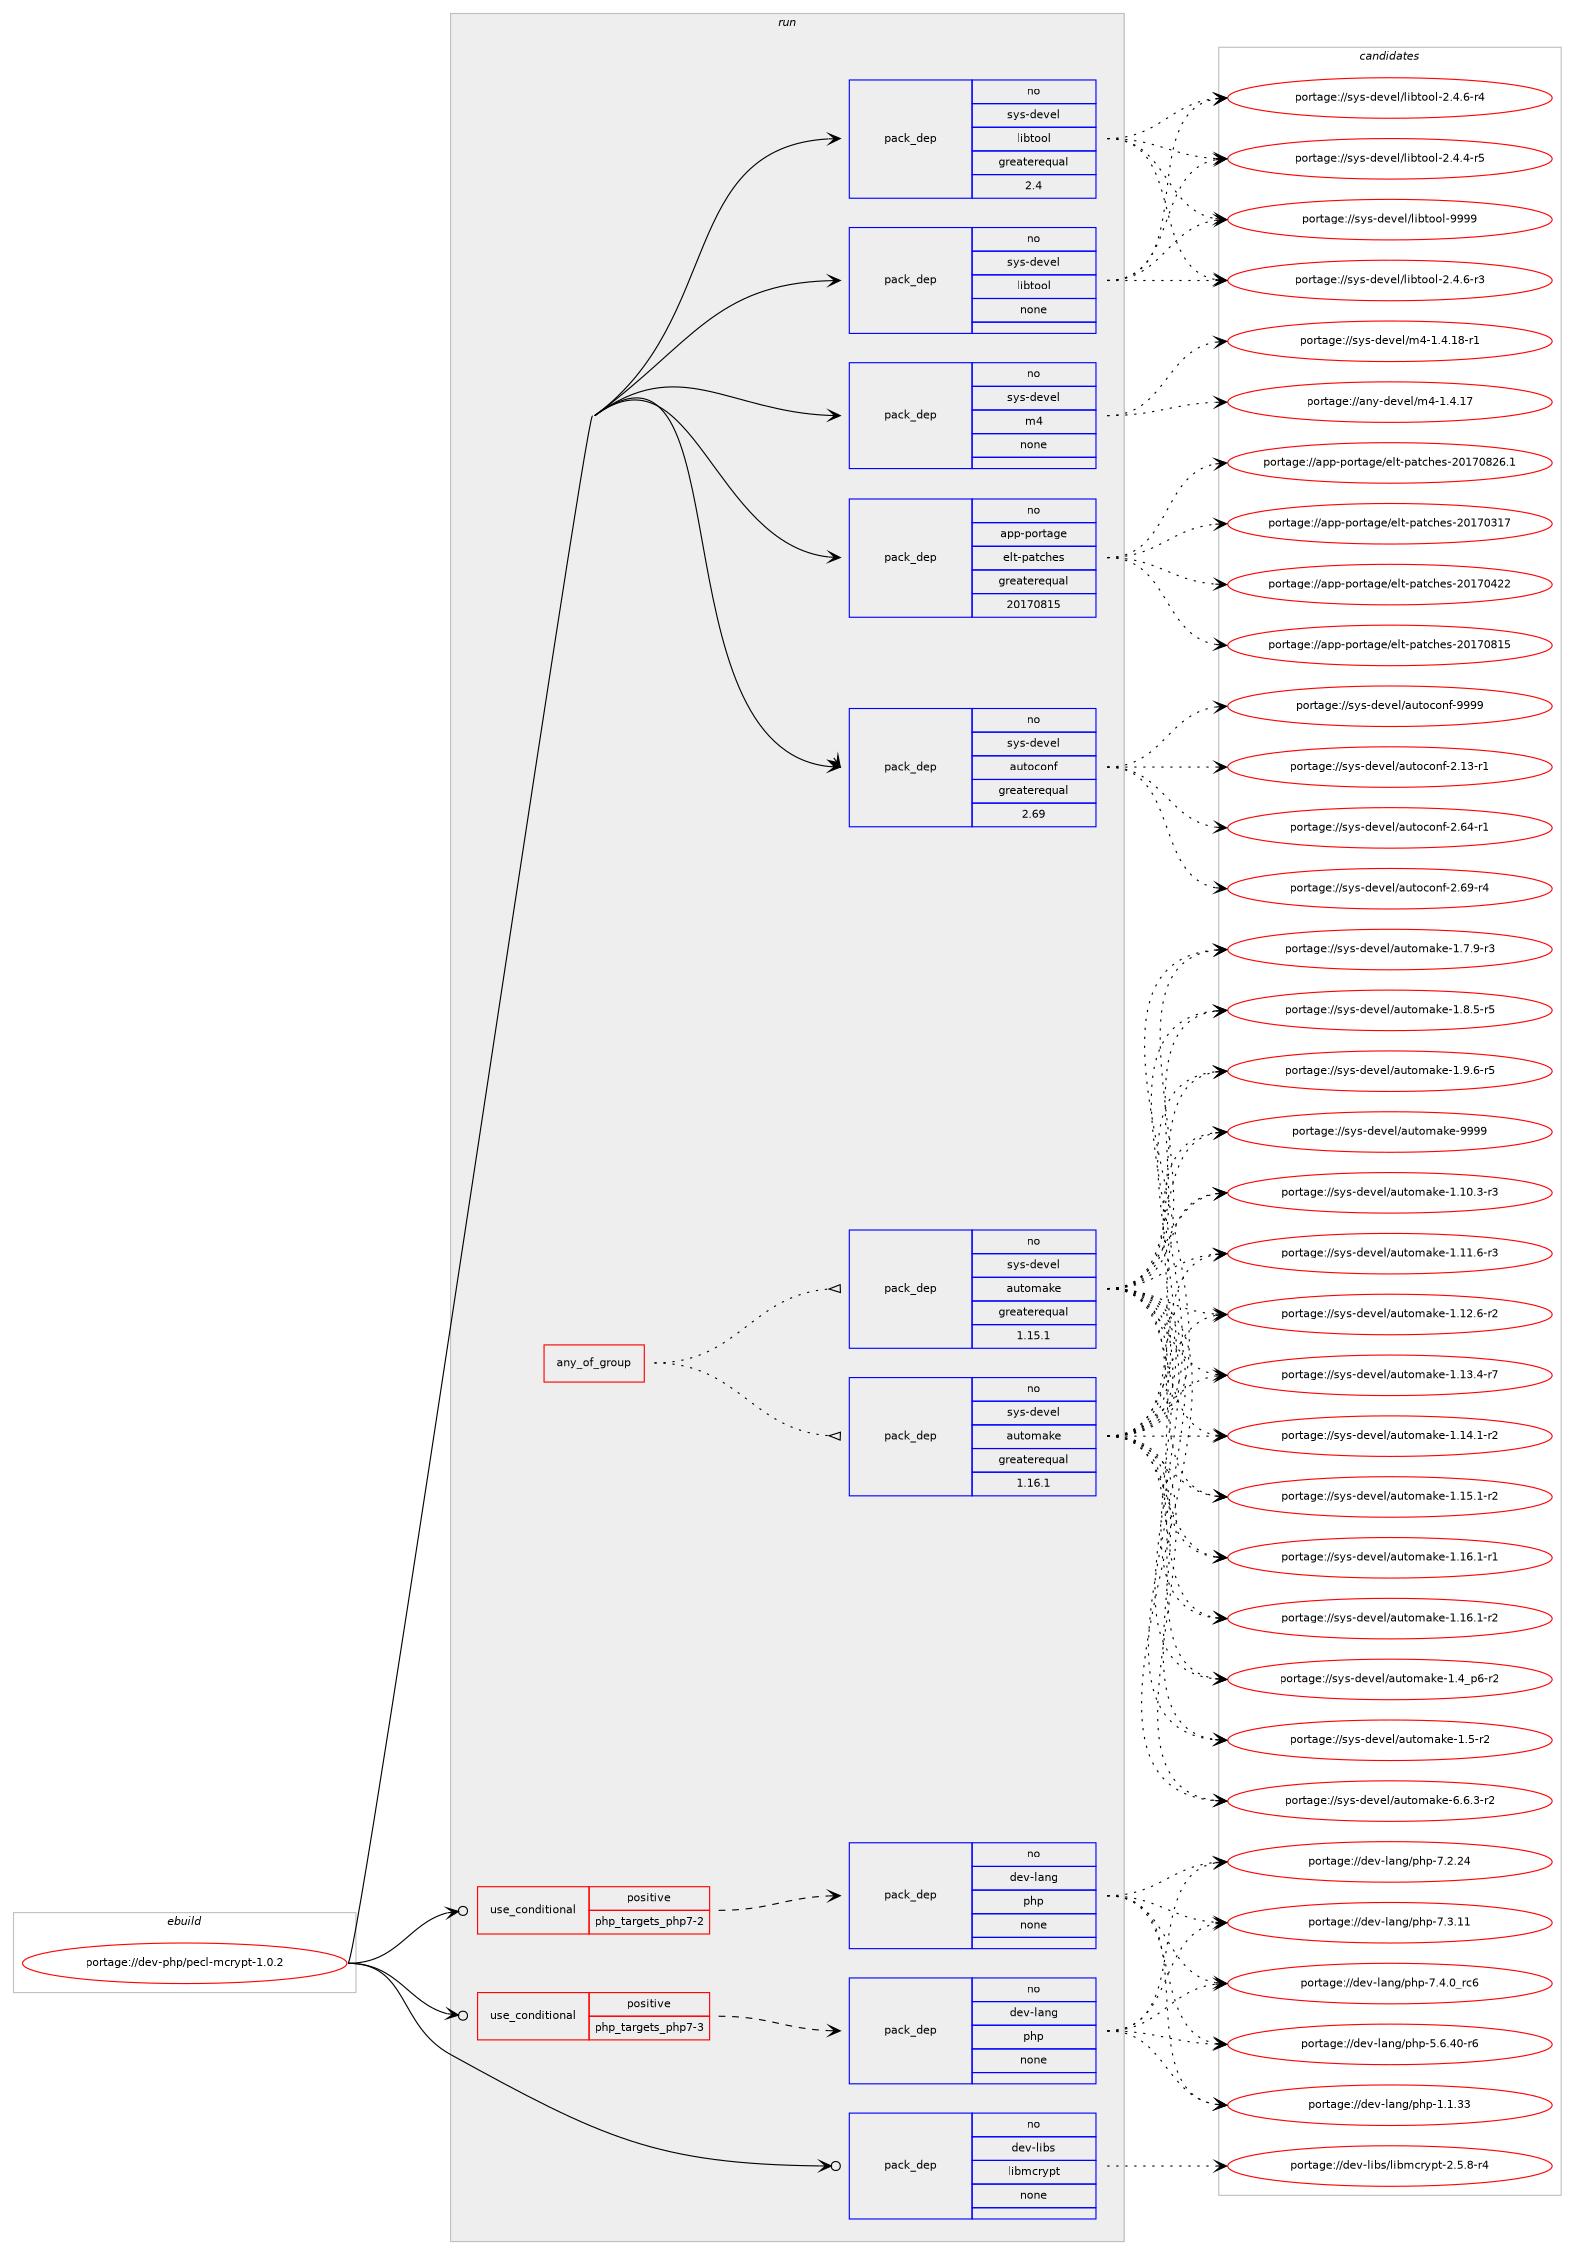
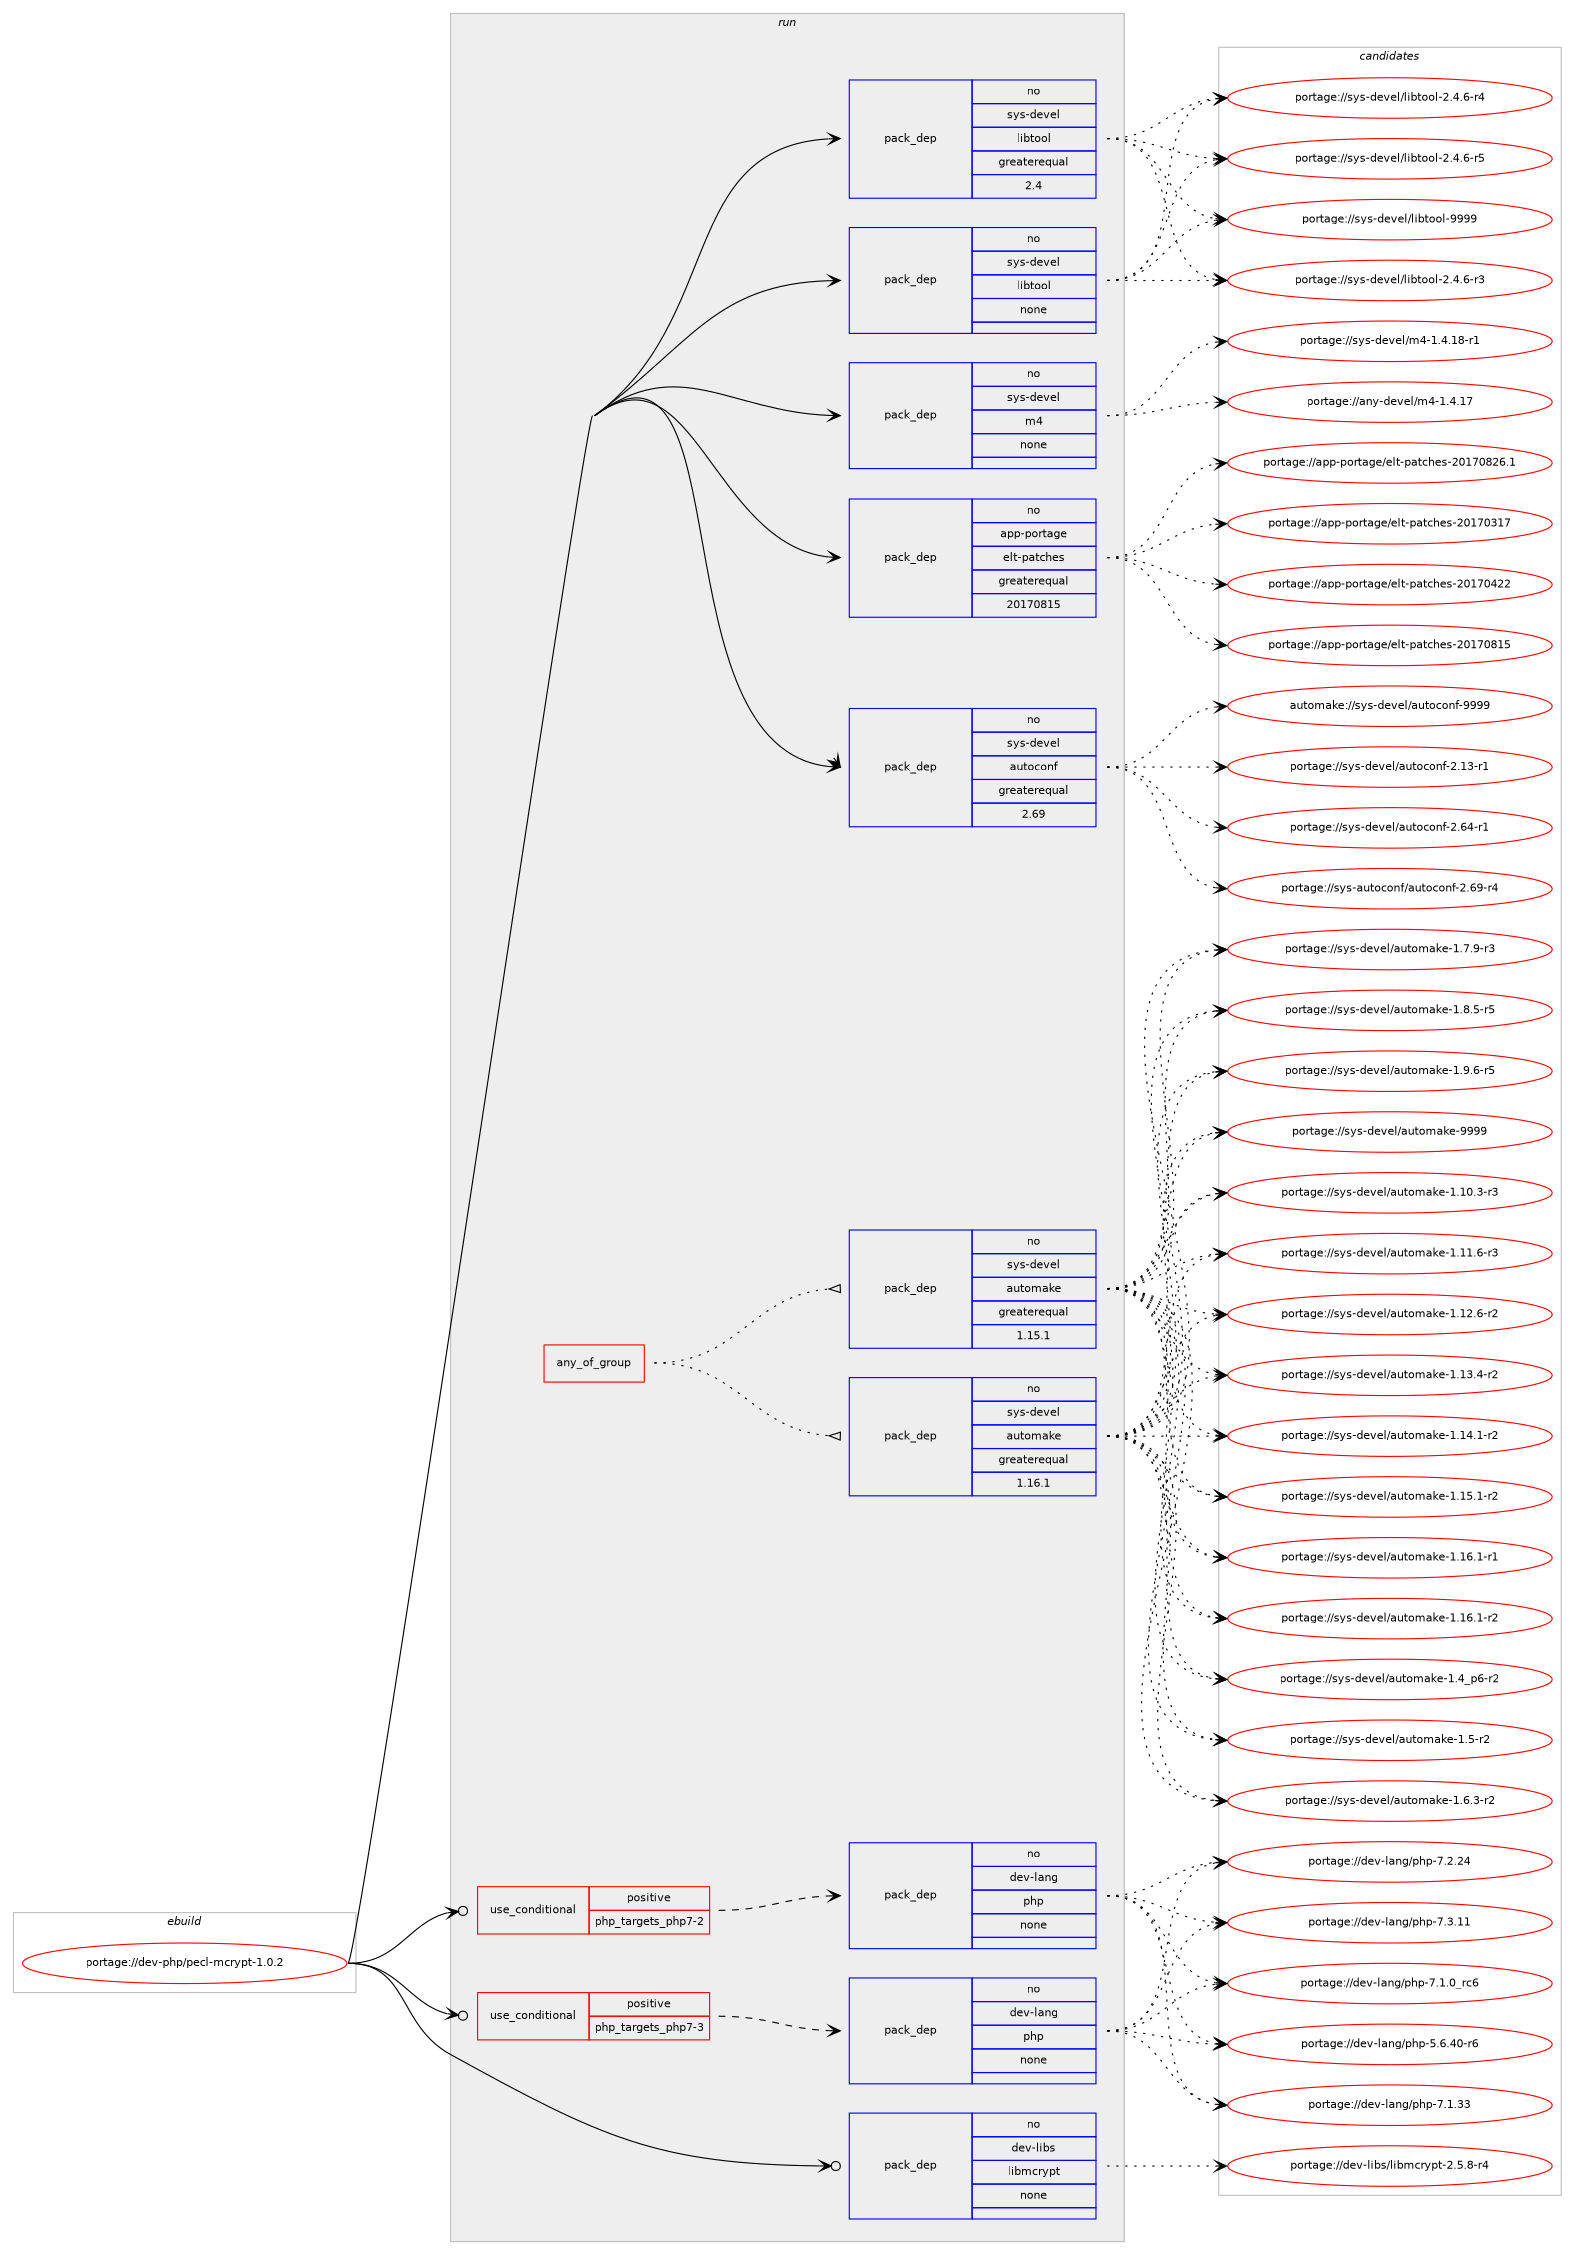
node "portage://sys-devel/libtool-2.4.4-r5": label "portage://sys-devel/libtool-2.4.4-r5" -> "portage://sys-devel/libtool-2.4.6-r5"
node "portage://sys-devel/autoconf-9999": label "portage://sys-devel/autoconf-9999" -> "automake://sys-devel/autoconf-9999"
node "portage://sys-devel/autoconf-2.69-r4": label "portage://sys-devel/autoconf-2.69-r4" -> "portage://sys-autoconf/autoconf-2.69-r4"
node "portage://sys-devel/automake-1.13.4-r7": label "portage://sys-devel/automake-1.13.4-r7" -> "portage://sys-devel/automake-1.13.4-r2"
node "portage://sys-devel/automake-6.6.3-r2": label "portage://sys-devel/automake-6.6.3-r2" -> "portage://sys-devel/automake-1.6.3-r2"
node "portage://dev-lang/php-7.4.0_rc6": label "portage://dev-lang/php-7.4.0_rc6" -> "portage://dev-lang/php-7.1.0_rc6"
node "portage://dev-lang/php-1.1.33": label "portage://dev-lang/php-1.1.33" -> "portage://dev-lang/php-7.1.33"
